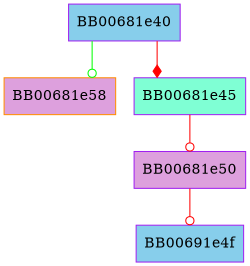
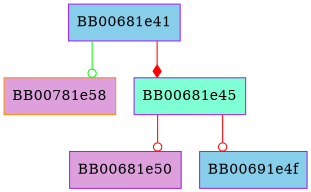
node "BB00681e40": label "BB00681e40" -> "BB00681e41"
node "BB00681e58": label "BB00681e58" -> "BB00781e58"
edge "BB00681e50" -> "BB00691e4f": now "BB00681e45" -> "BB00691e4f"
